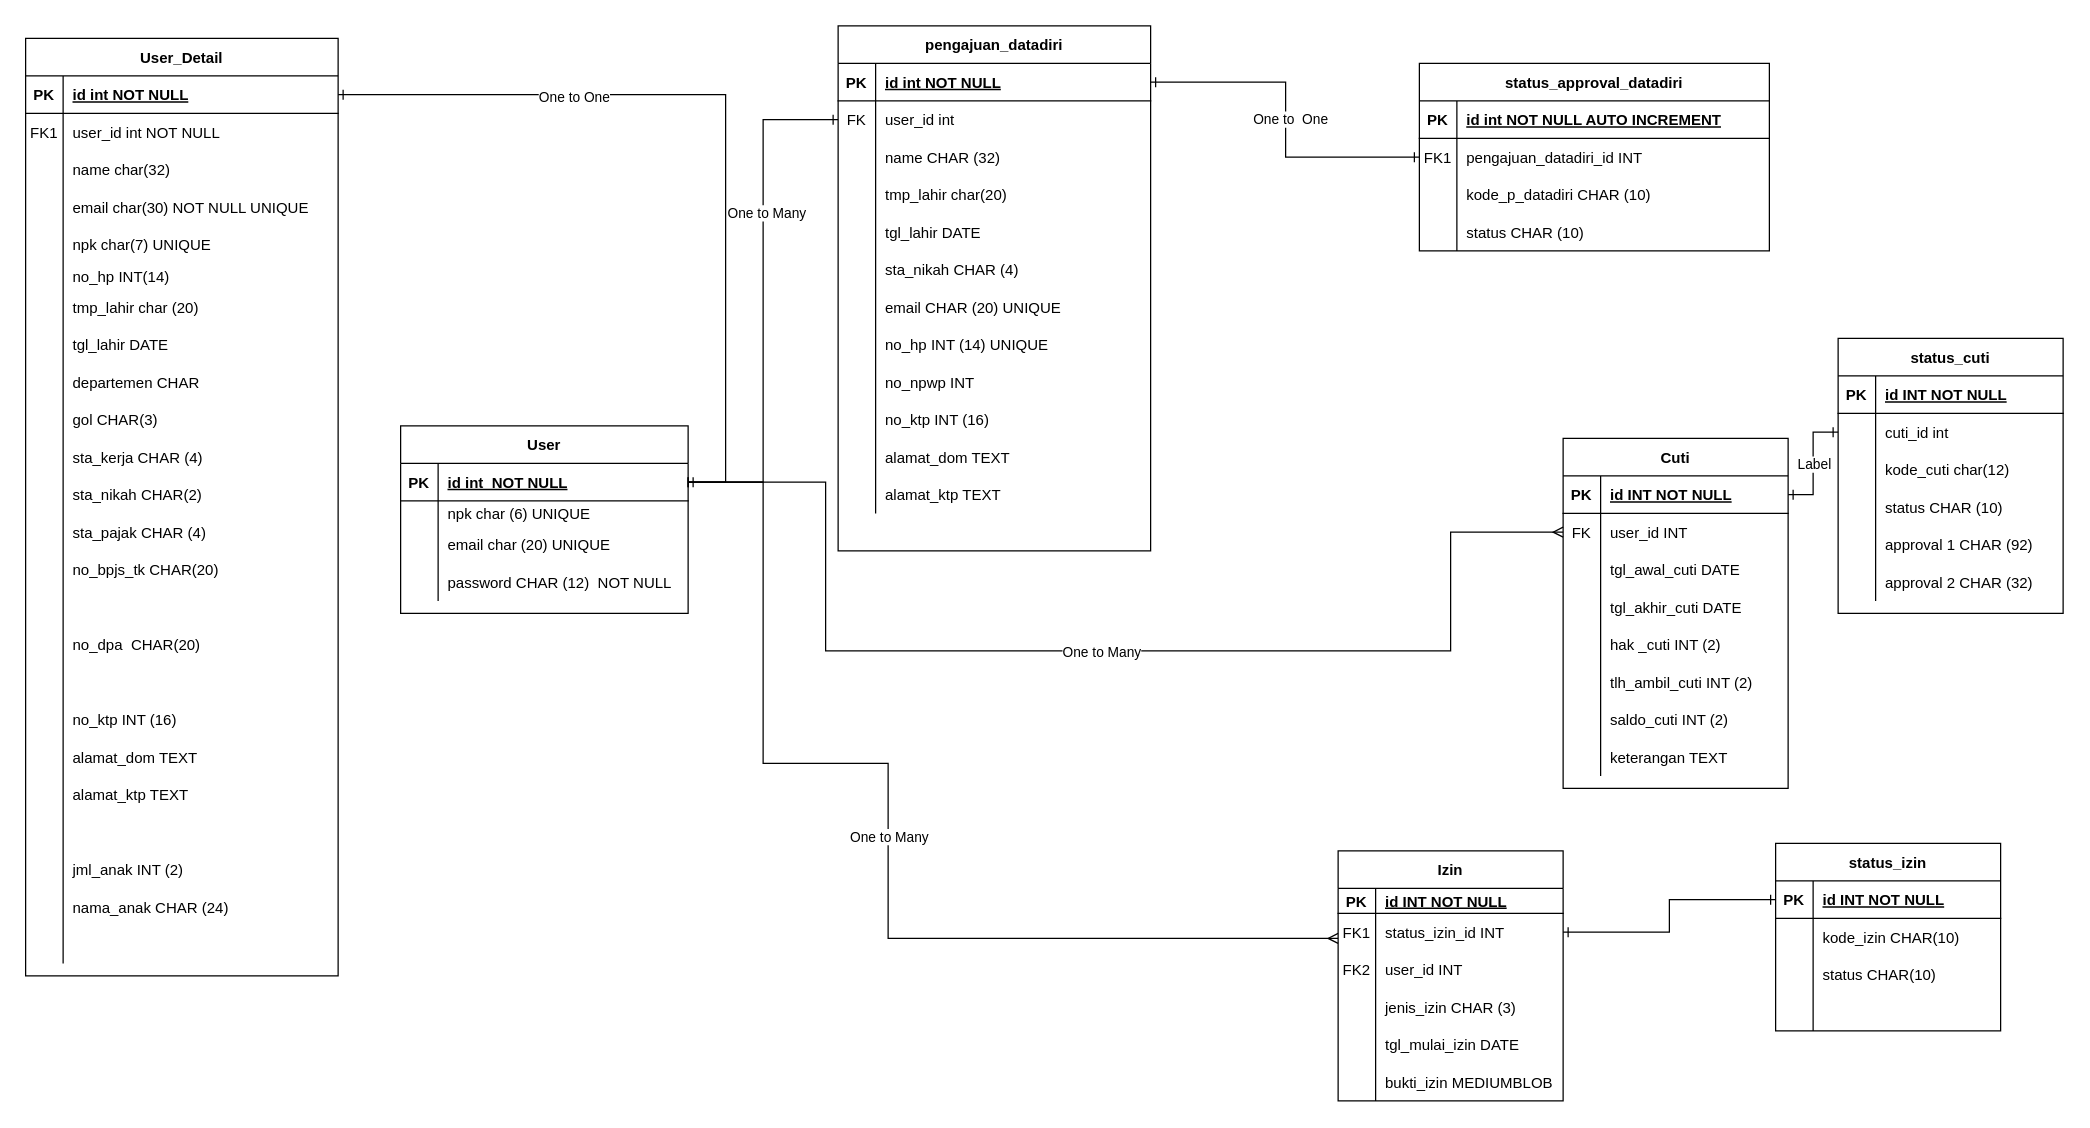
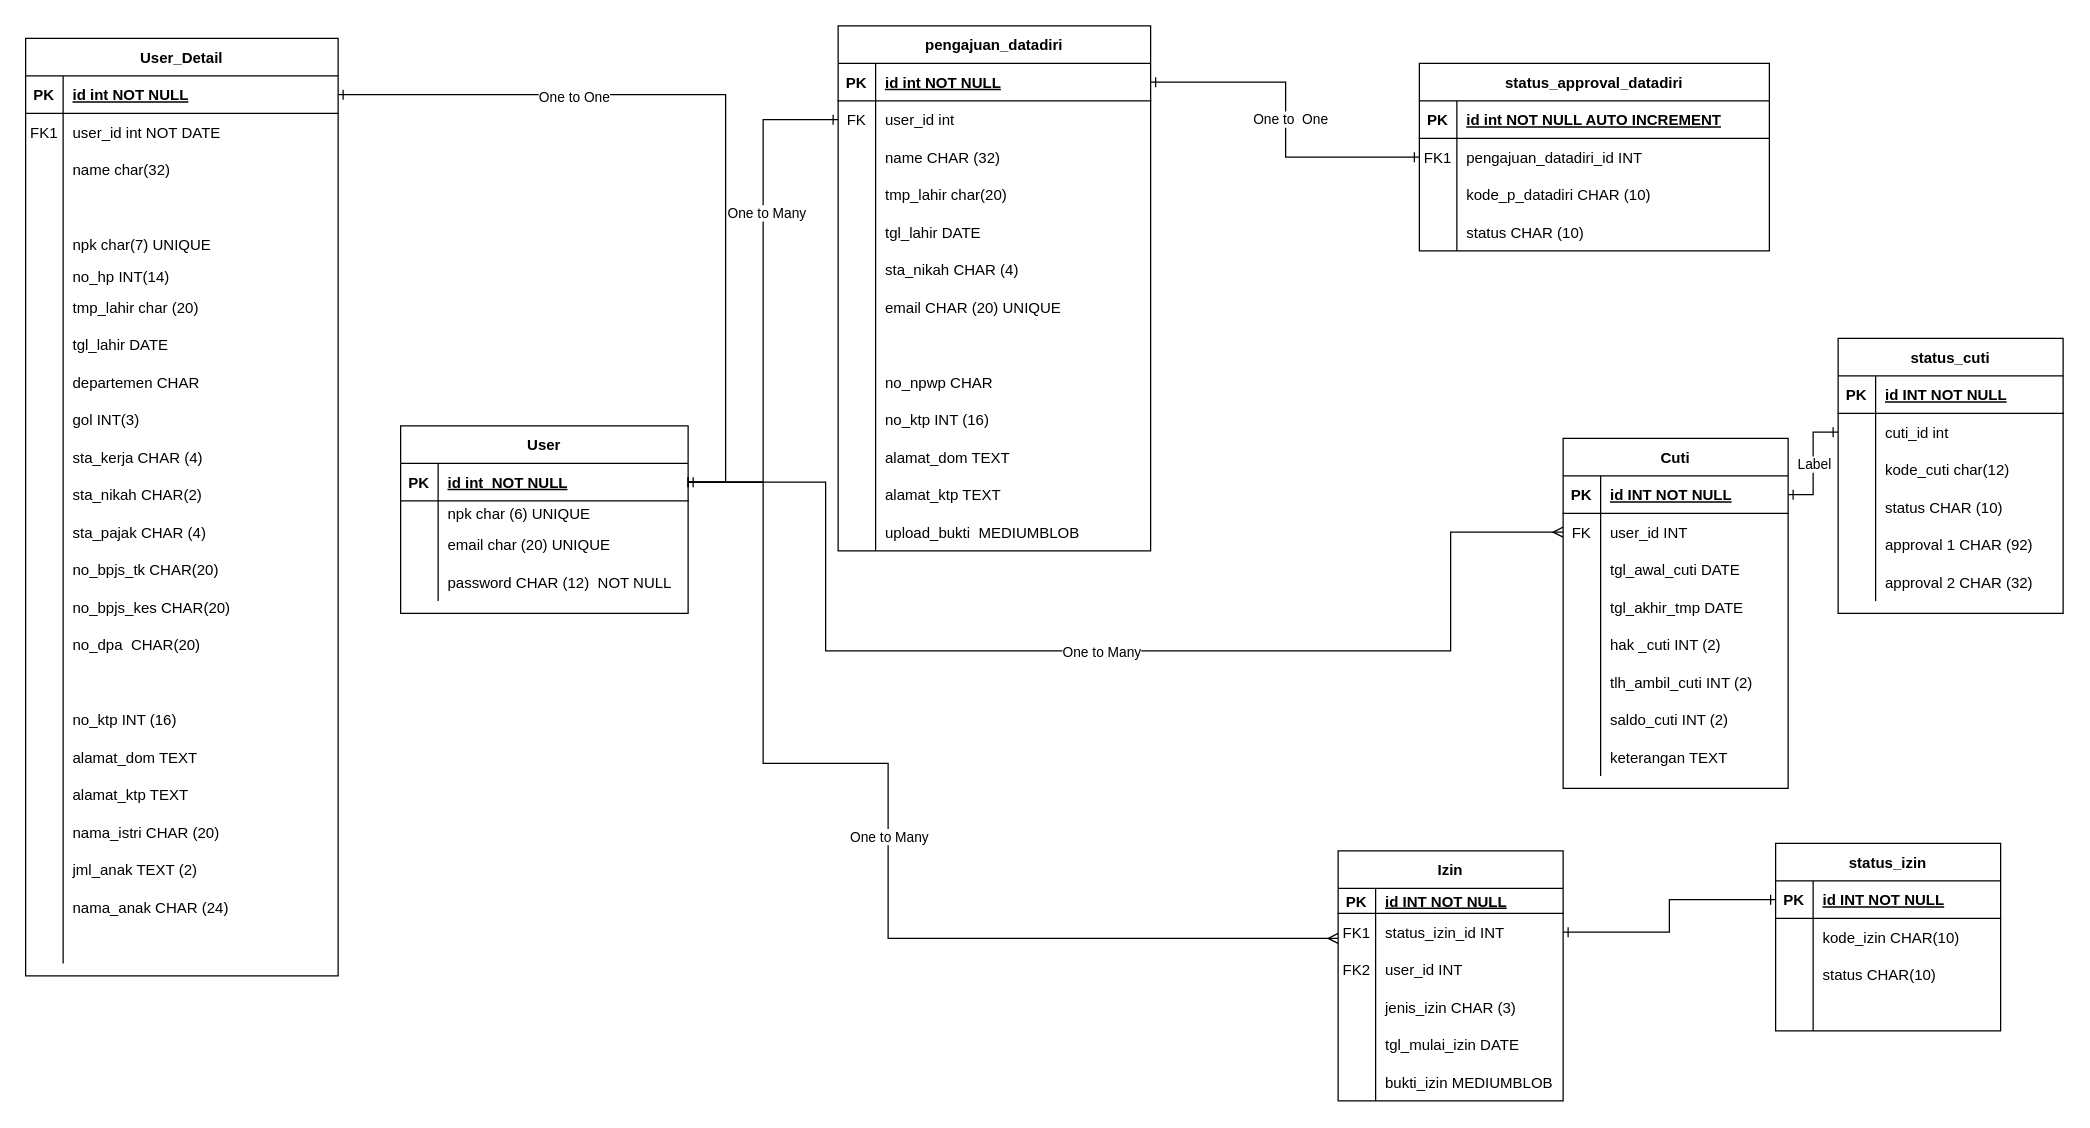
node "user_id int NOT NULL": label "user_id int NOT NULL" -> "user_id int NOT DATE"
node "email char(30) NOT NULL UNIQUE": removed
node "no_hp INT (14) UNIQUE": removed
node "no_npwp INT": label "no_npwp INT" -> "no_npwp CHAR"
node "gol CHAR(3)": label "gol CHAR(3)" -> "gol INT(3)"
node "upload_bukti MEDIUMBLOB": added
node "no_bpjs_kes CHAR(20)": added
node "tgl_akhir_cuti DATE": label "tgl_akhir_cuti DATE" -> "tgl_akhir_tmp DATE"
node "nama_istri CHAR (20)": added
node "jml_anak INT (2)": label "jml_anak INT (2)" -> "jml_anak TEXT (2)"
